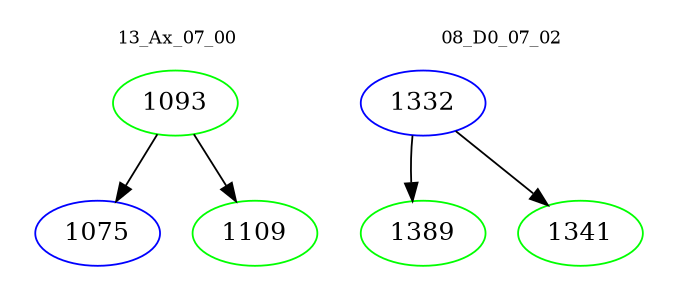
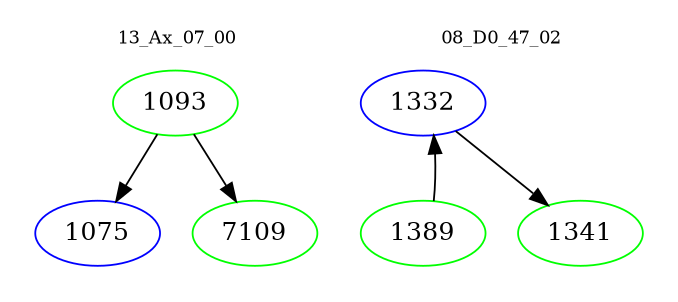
cluster "08_D0_07_02": label "08_D0_07_02" -> "08_D0_47_02"
edge "1332" -> "1389": reversed
node "1109": label "1109" -> "7109"
